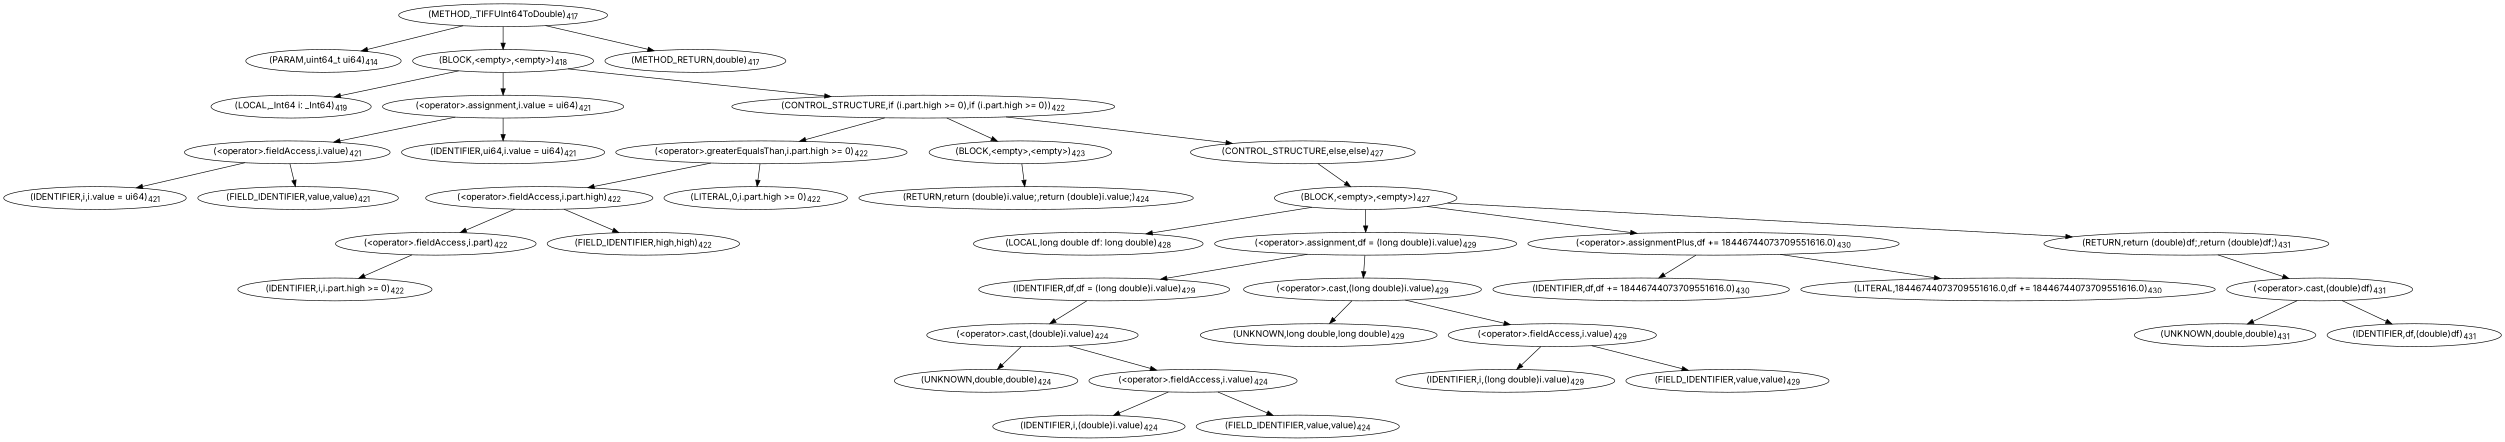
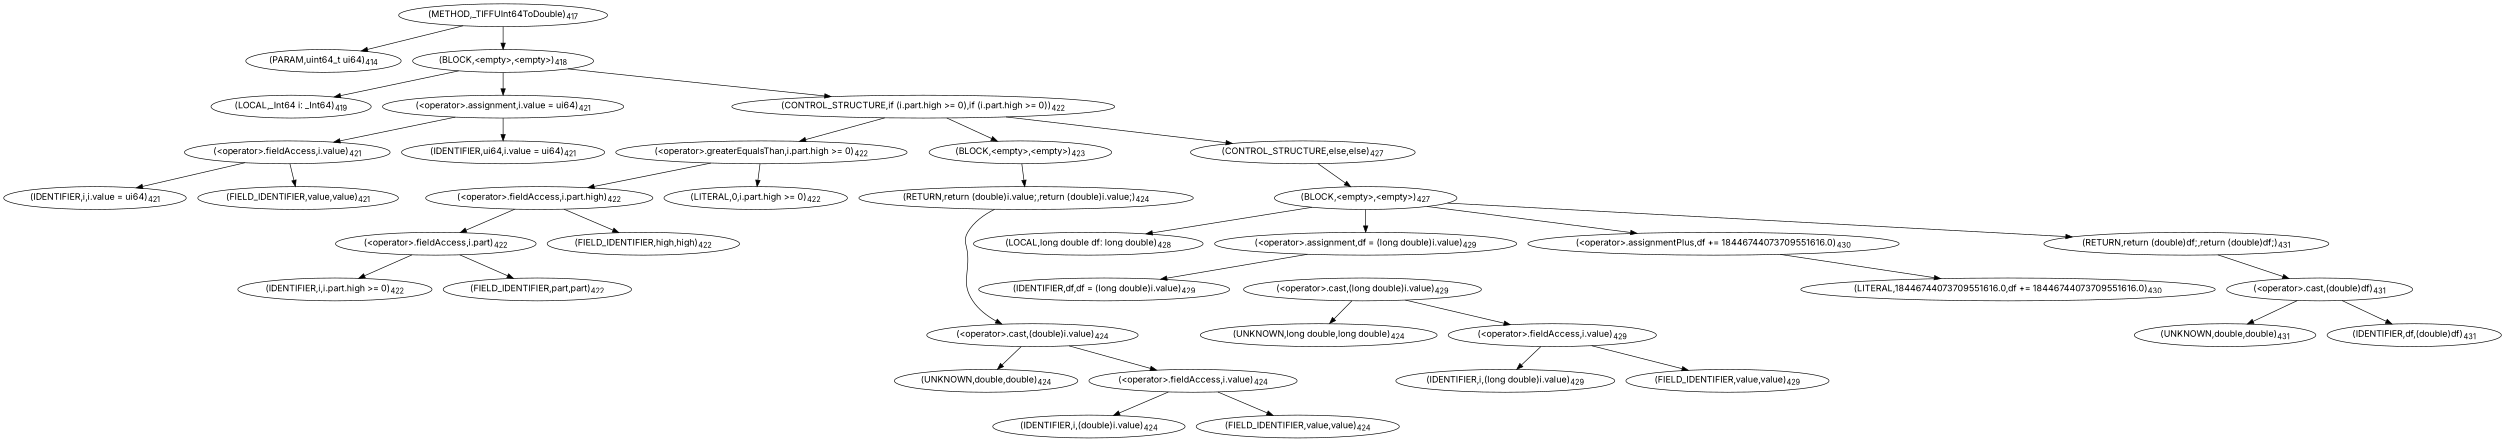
node "(METHOD_RETURN,double)": removed
edge "(<operator>.assignment,df = (long double)i.value)" -> "(<operator>.cast,(long double)i.value)": removed
node "(FIELD_IDENTIFIER,part,part)": added
node "(IDENTIFIER,df,df += 18446744073709551616.0)": removed
edge "(IDENTIFIER,df,df = (long double)i.value)" -> "(<operator>.cast,(double)i.value)": now "(RETURN,return (double)i.value;,return (double)i.value;)" -> "(<operator>.cast,(double)i.value)"
node "(UNKNOWN,long double,long double)": text "429" -> "424"
